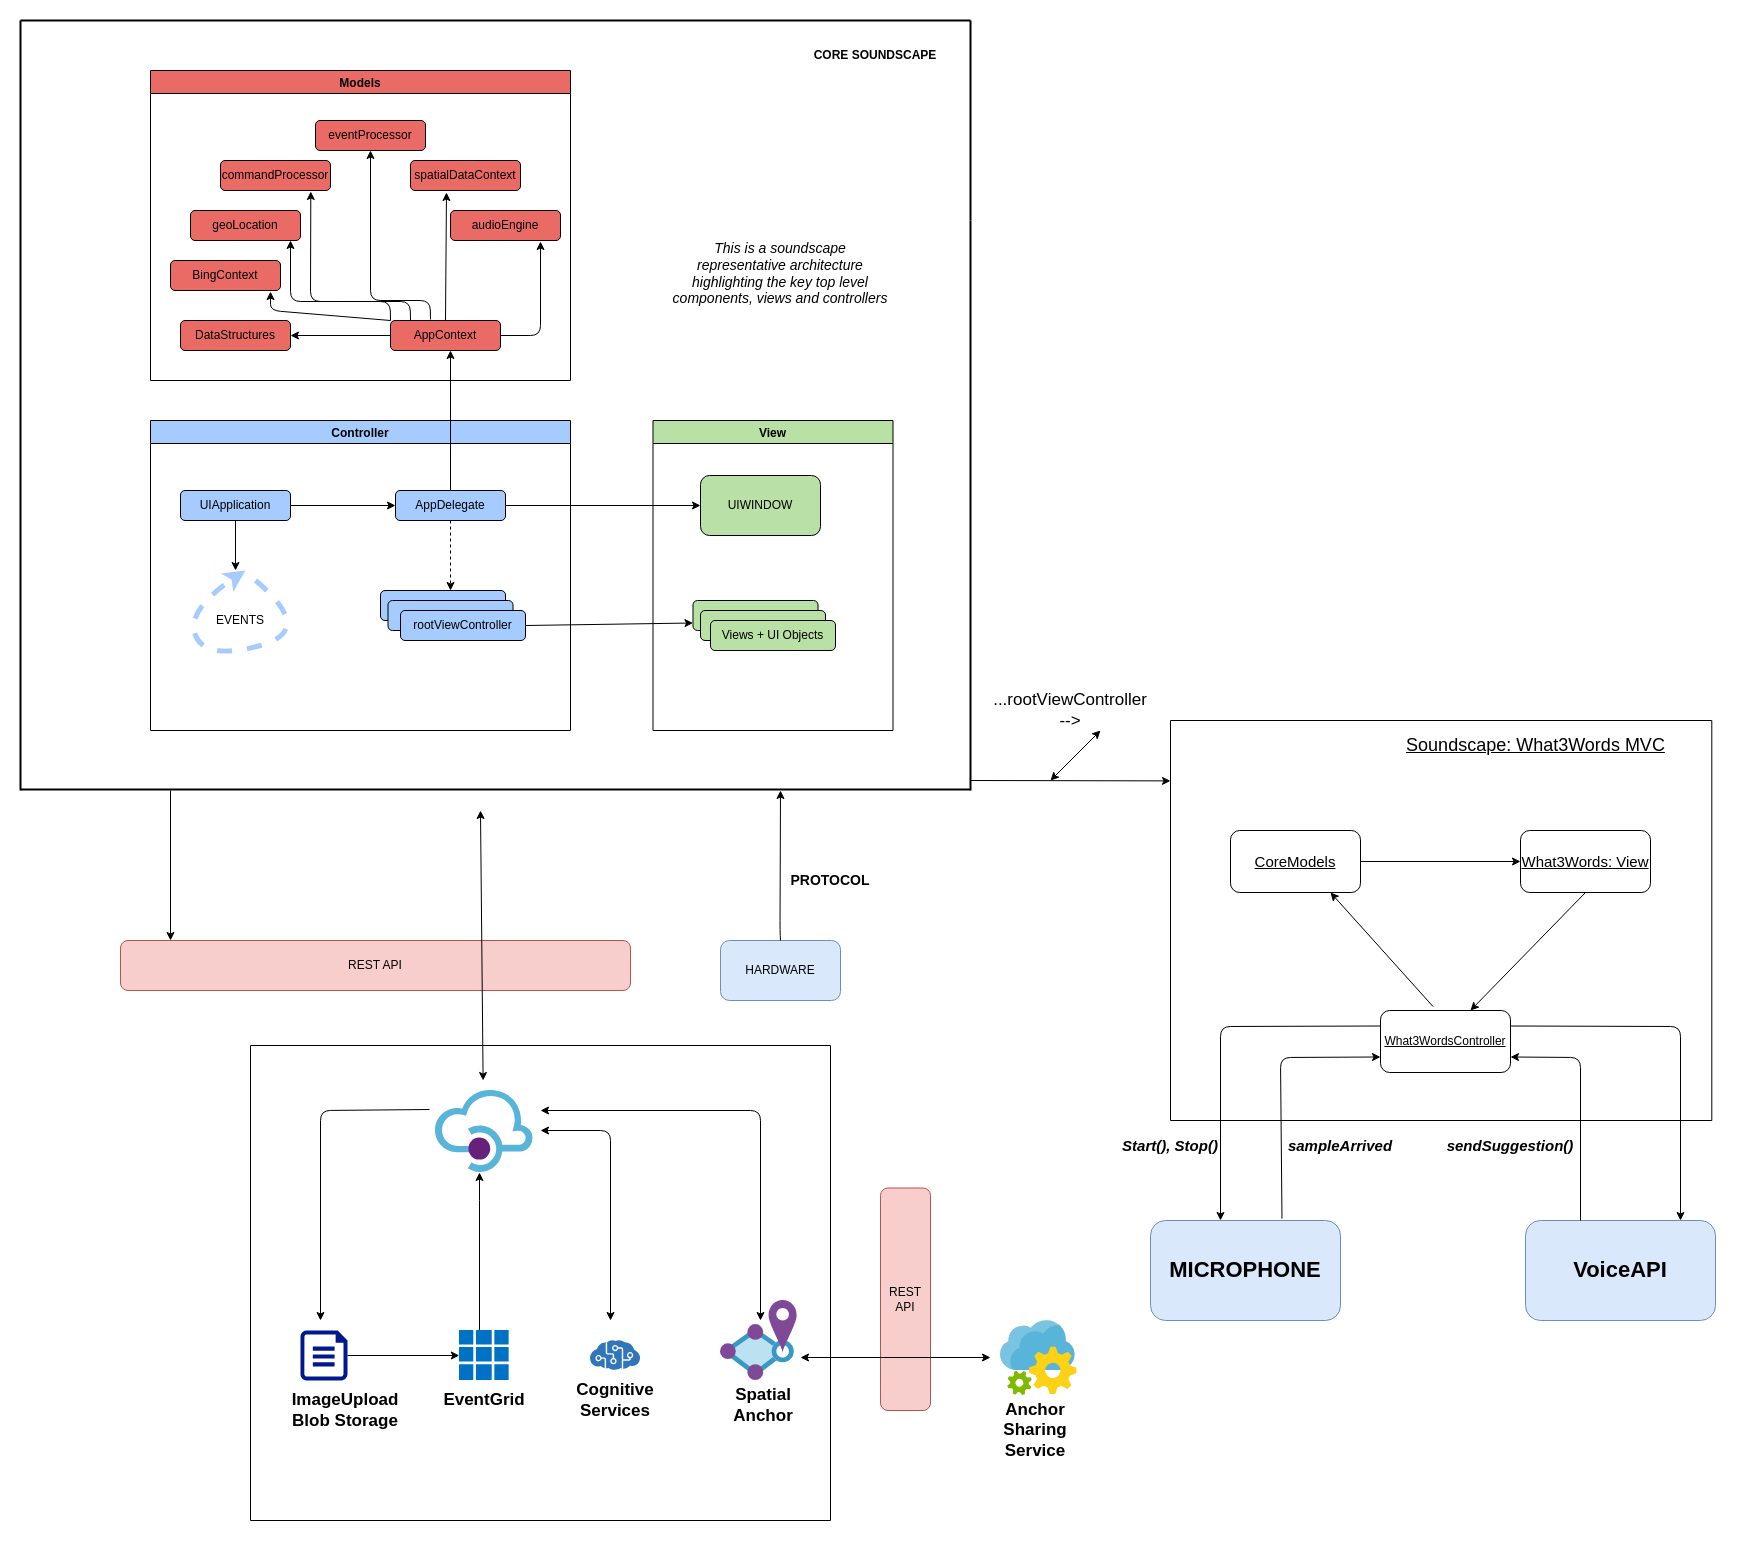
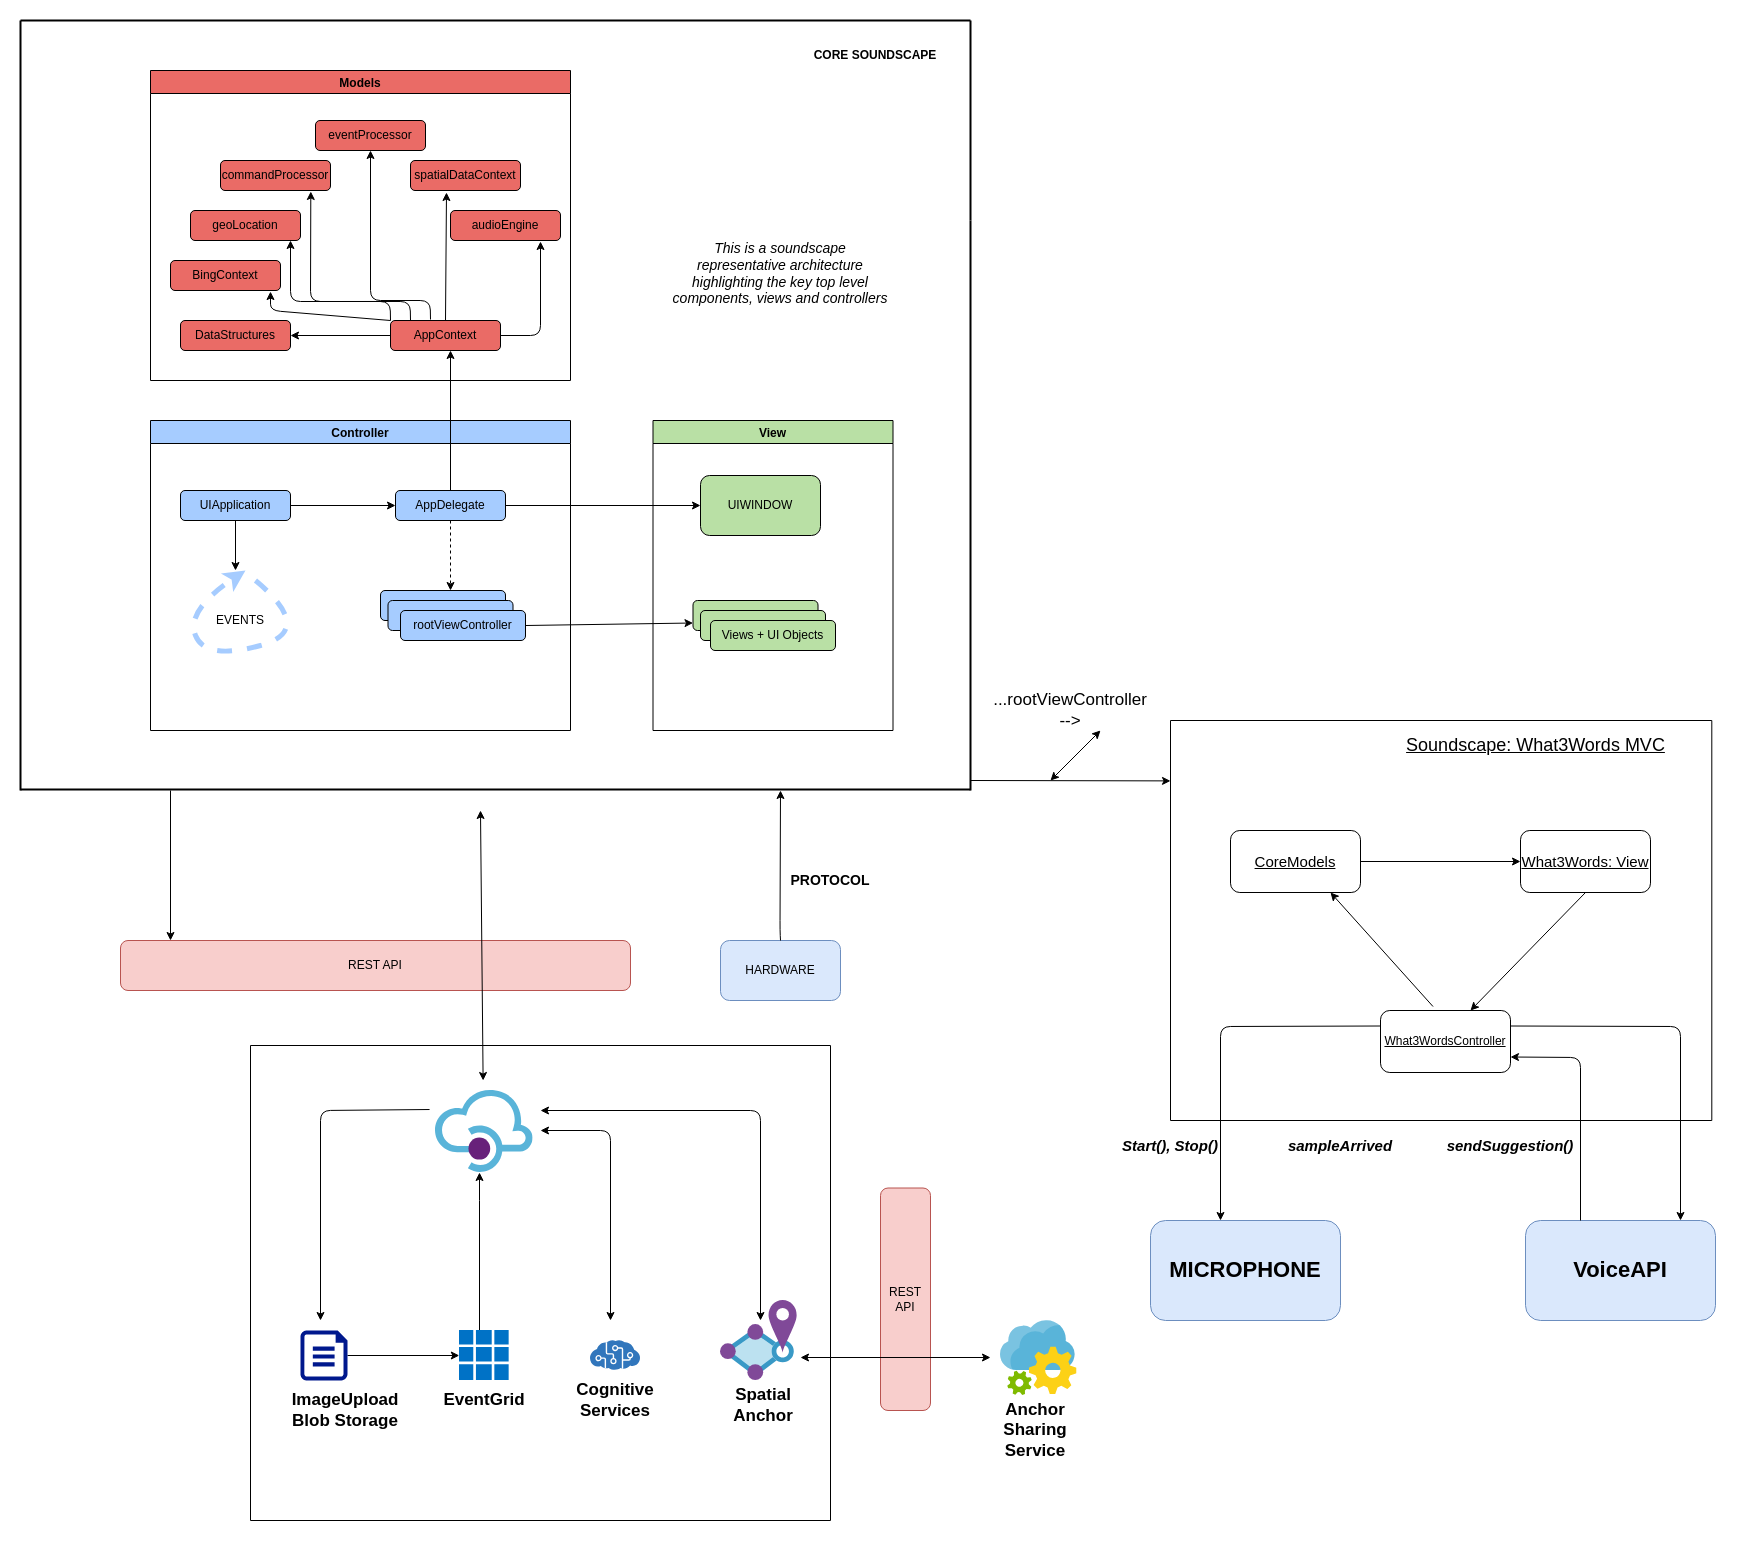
edge "MICROPHONE" -> "What3WordsController": removed
